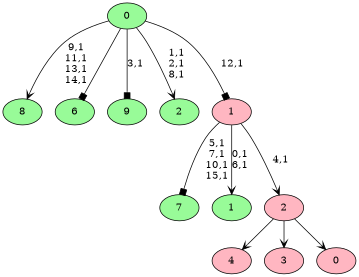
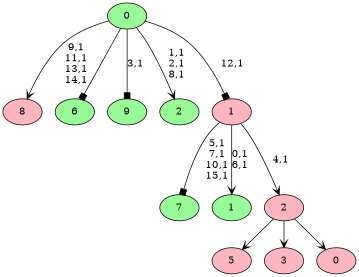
node "8": fillcolor palegreen -> lightpink
node "4": label "4" -> "5"
